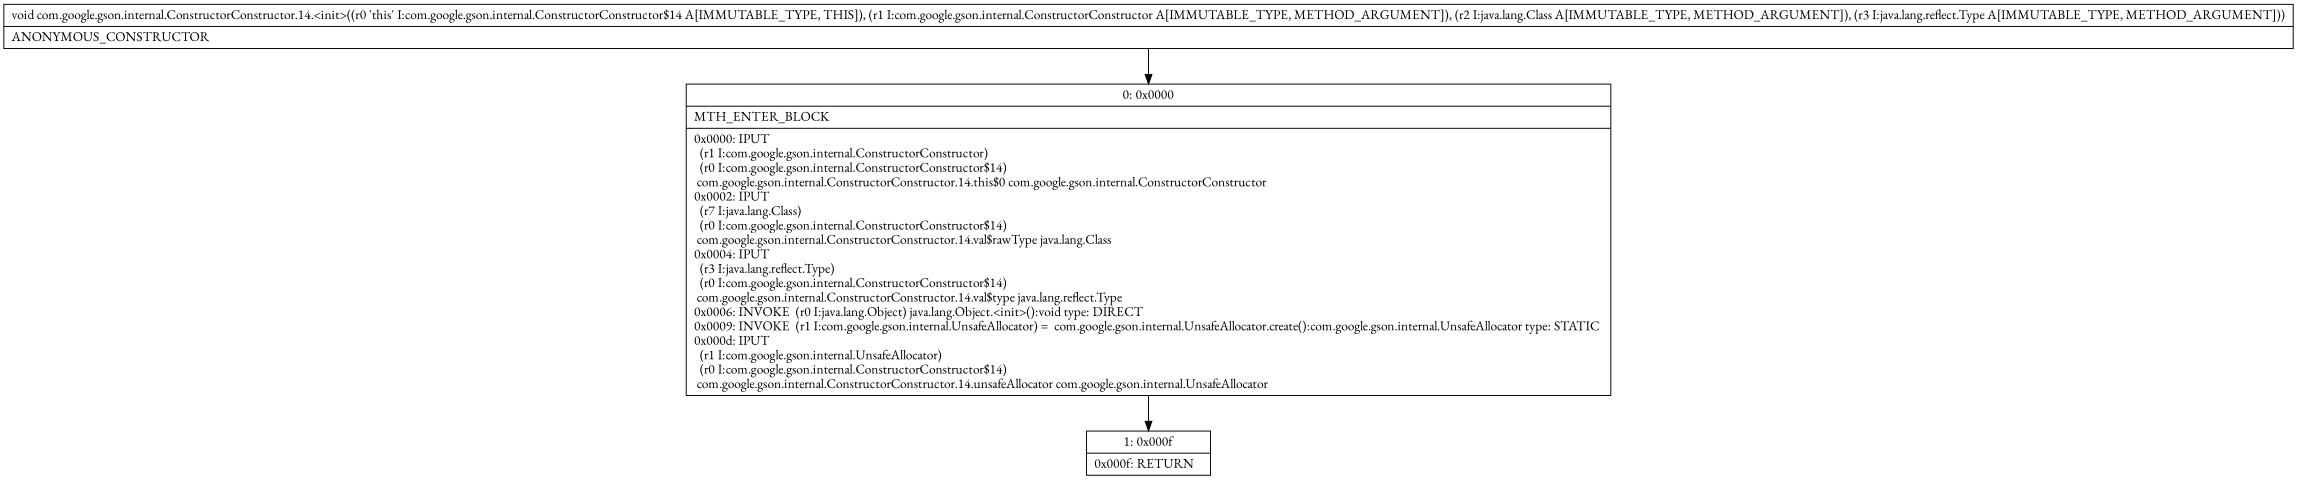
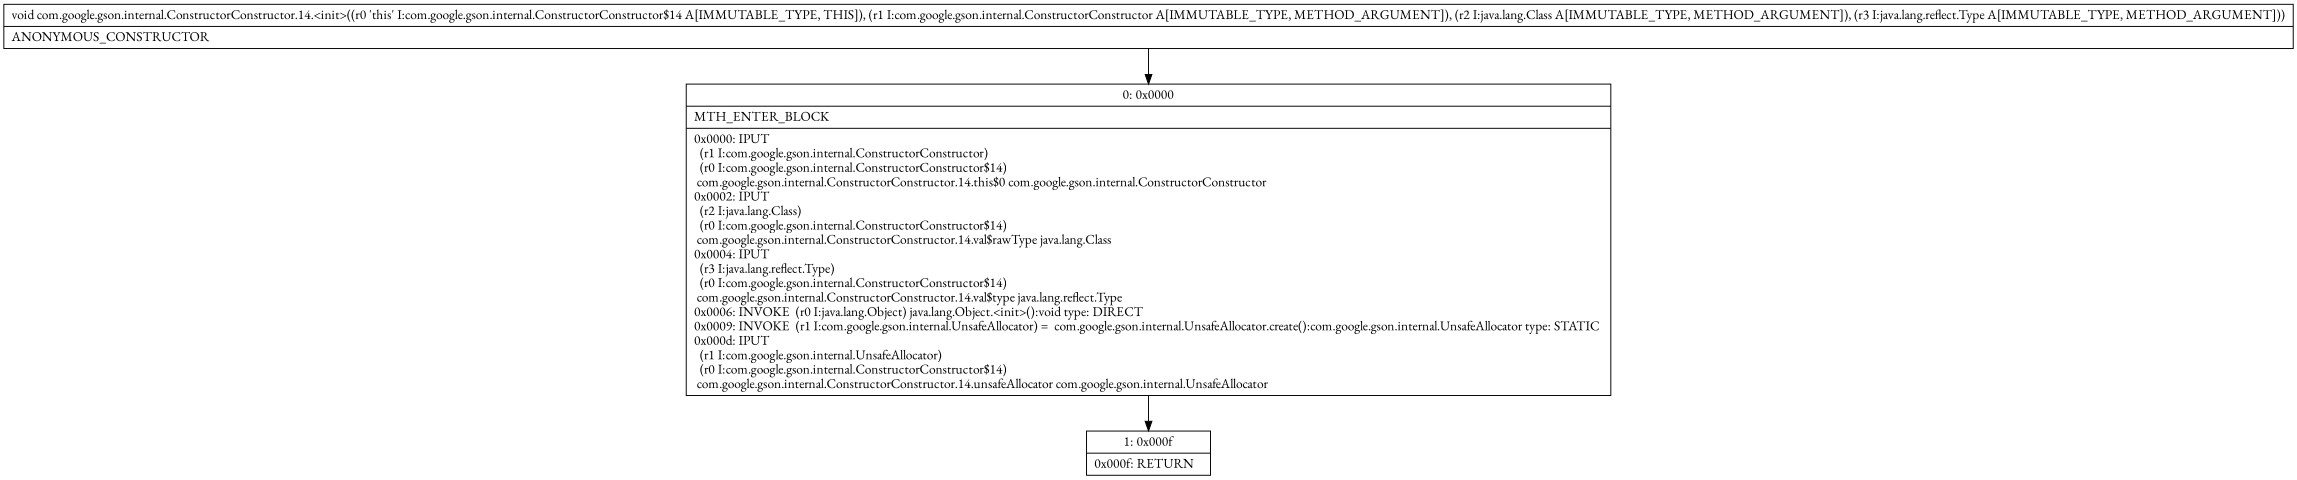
node "0: 0x0000": text "(r7 I:java.lang.Class)" -> "(r2 I:java.lang.Class)"
